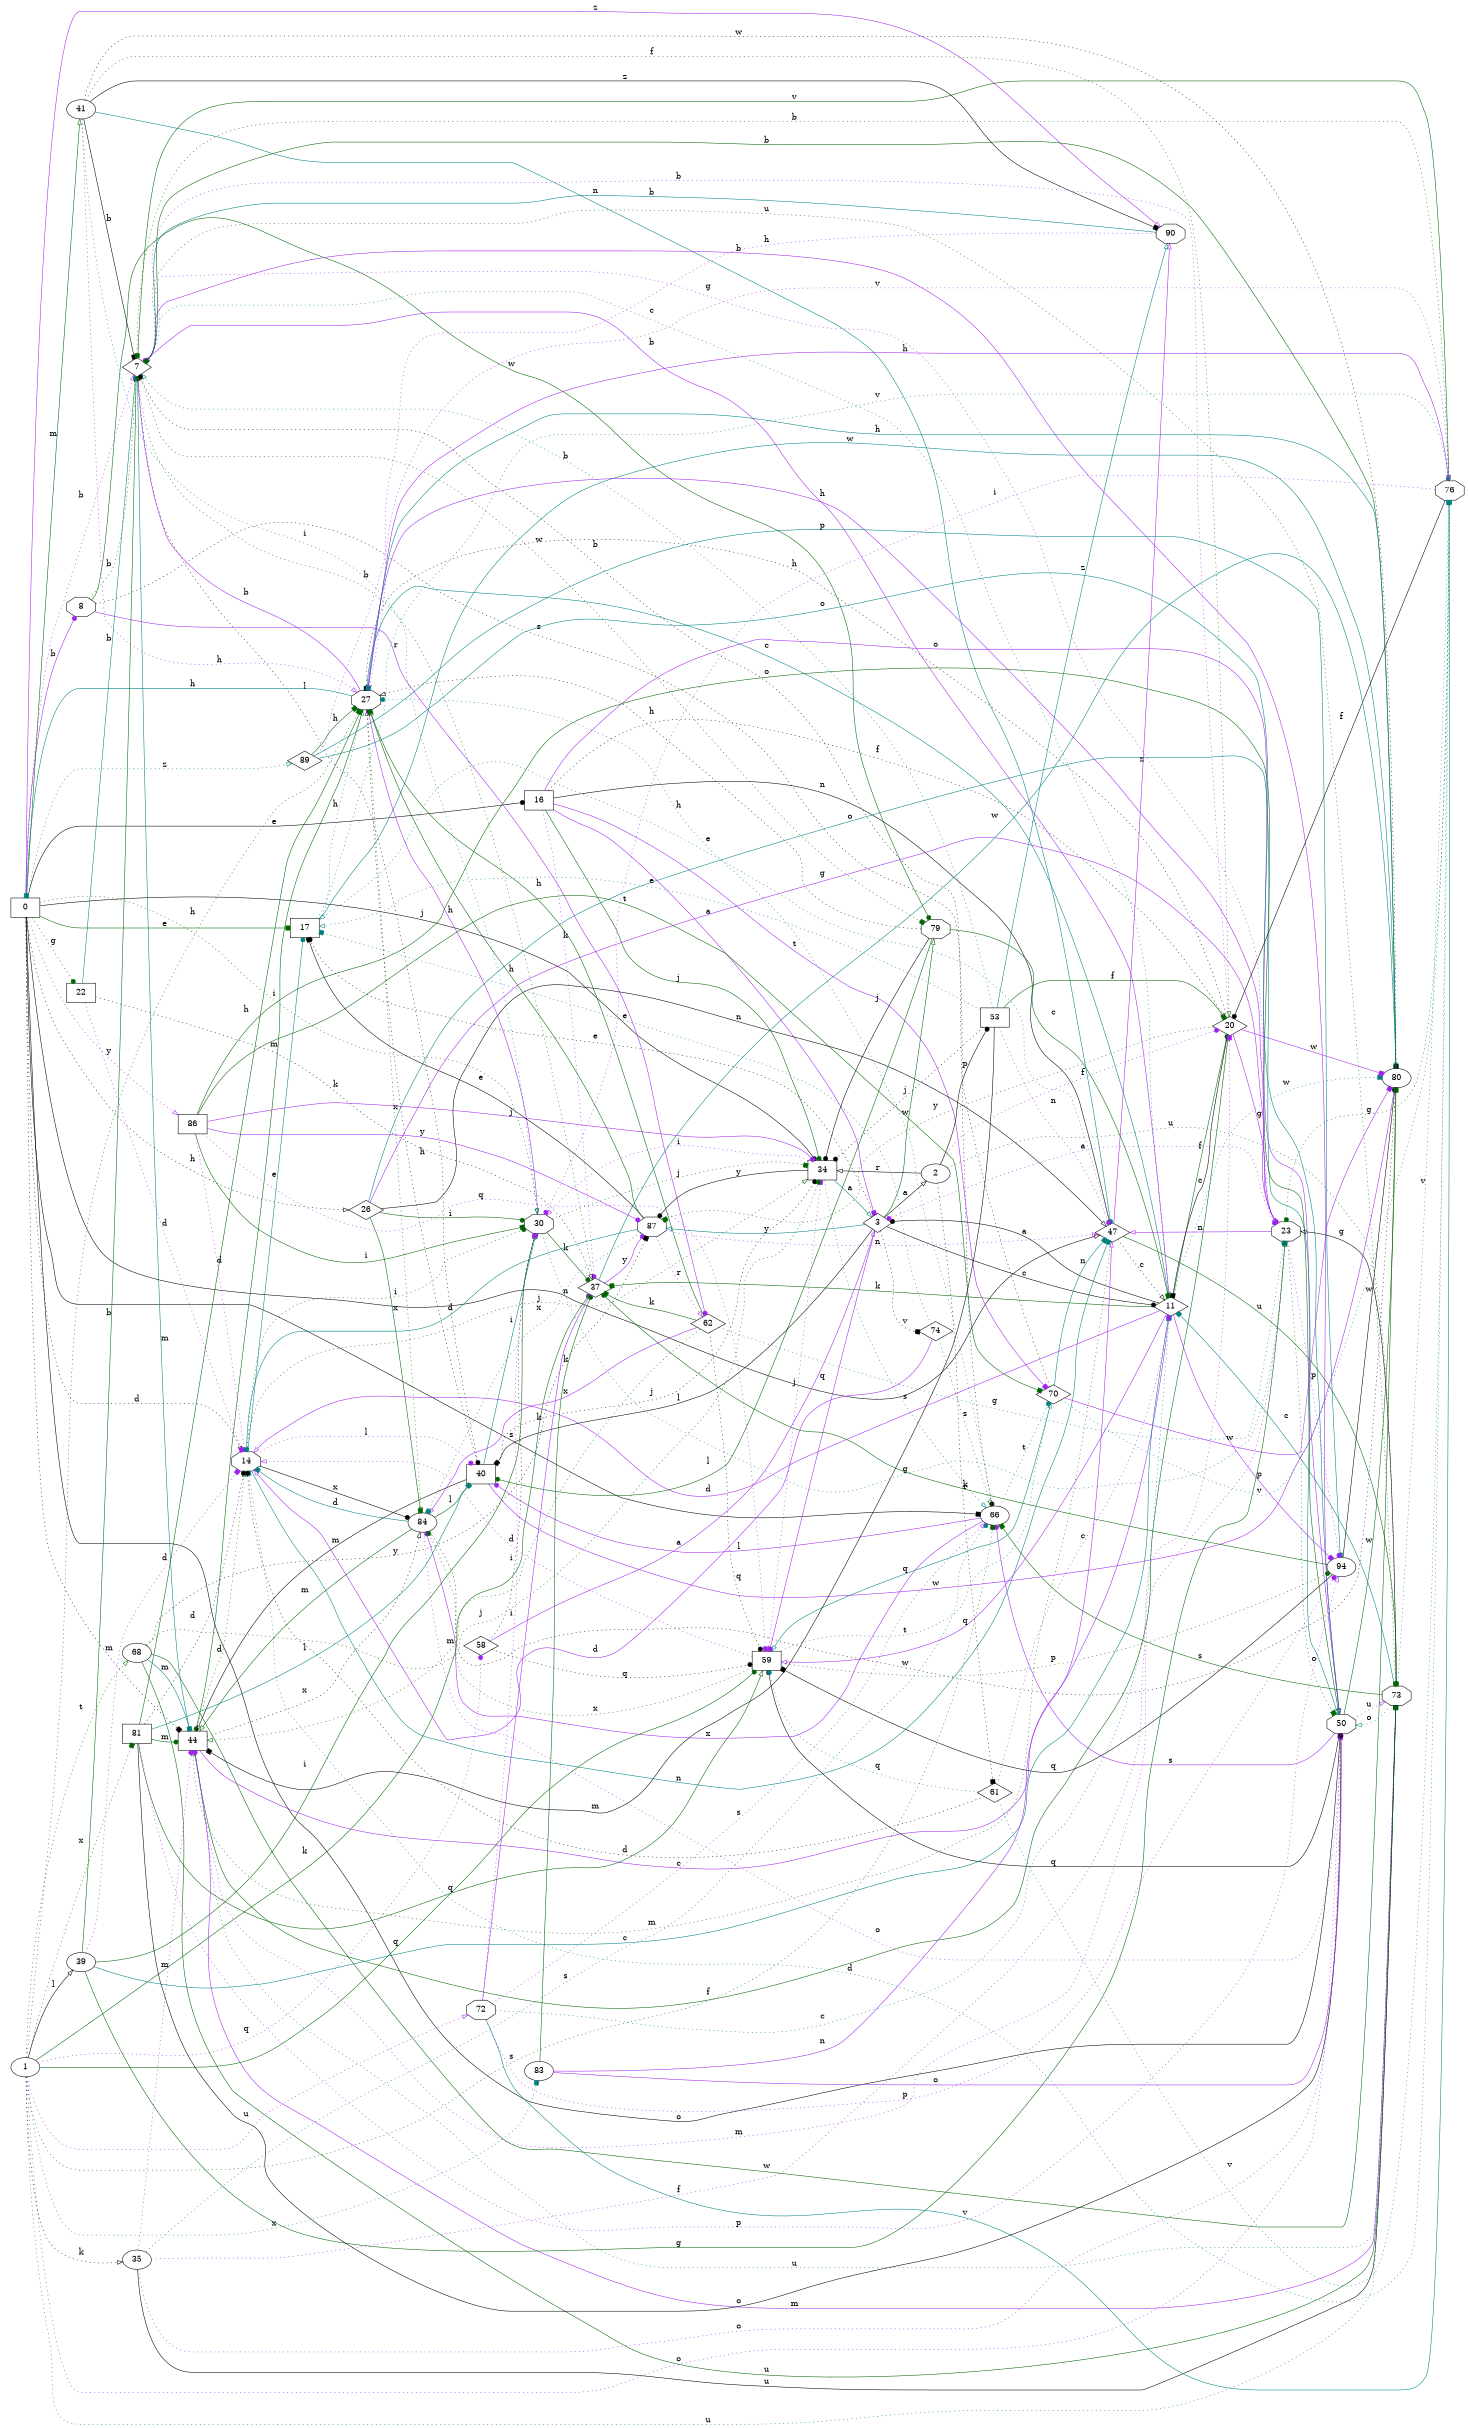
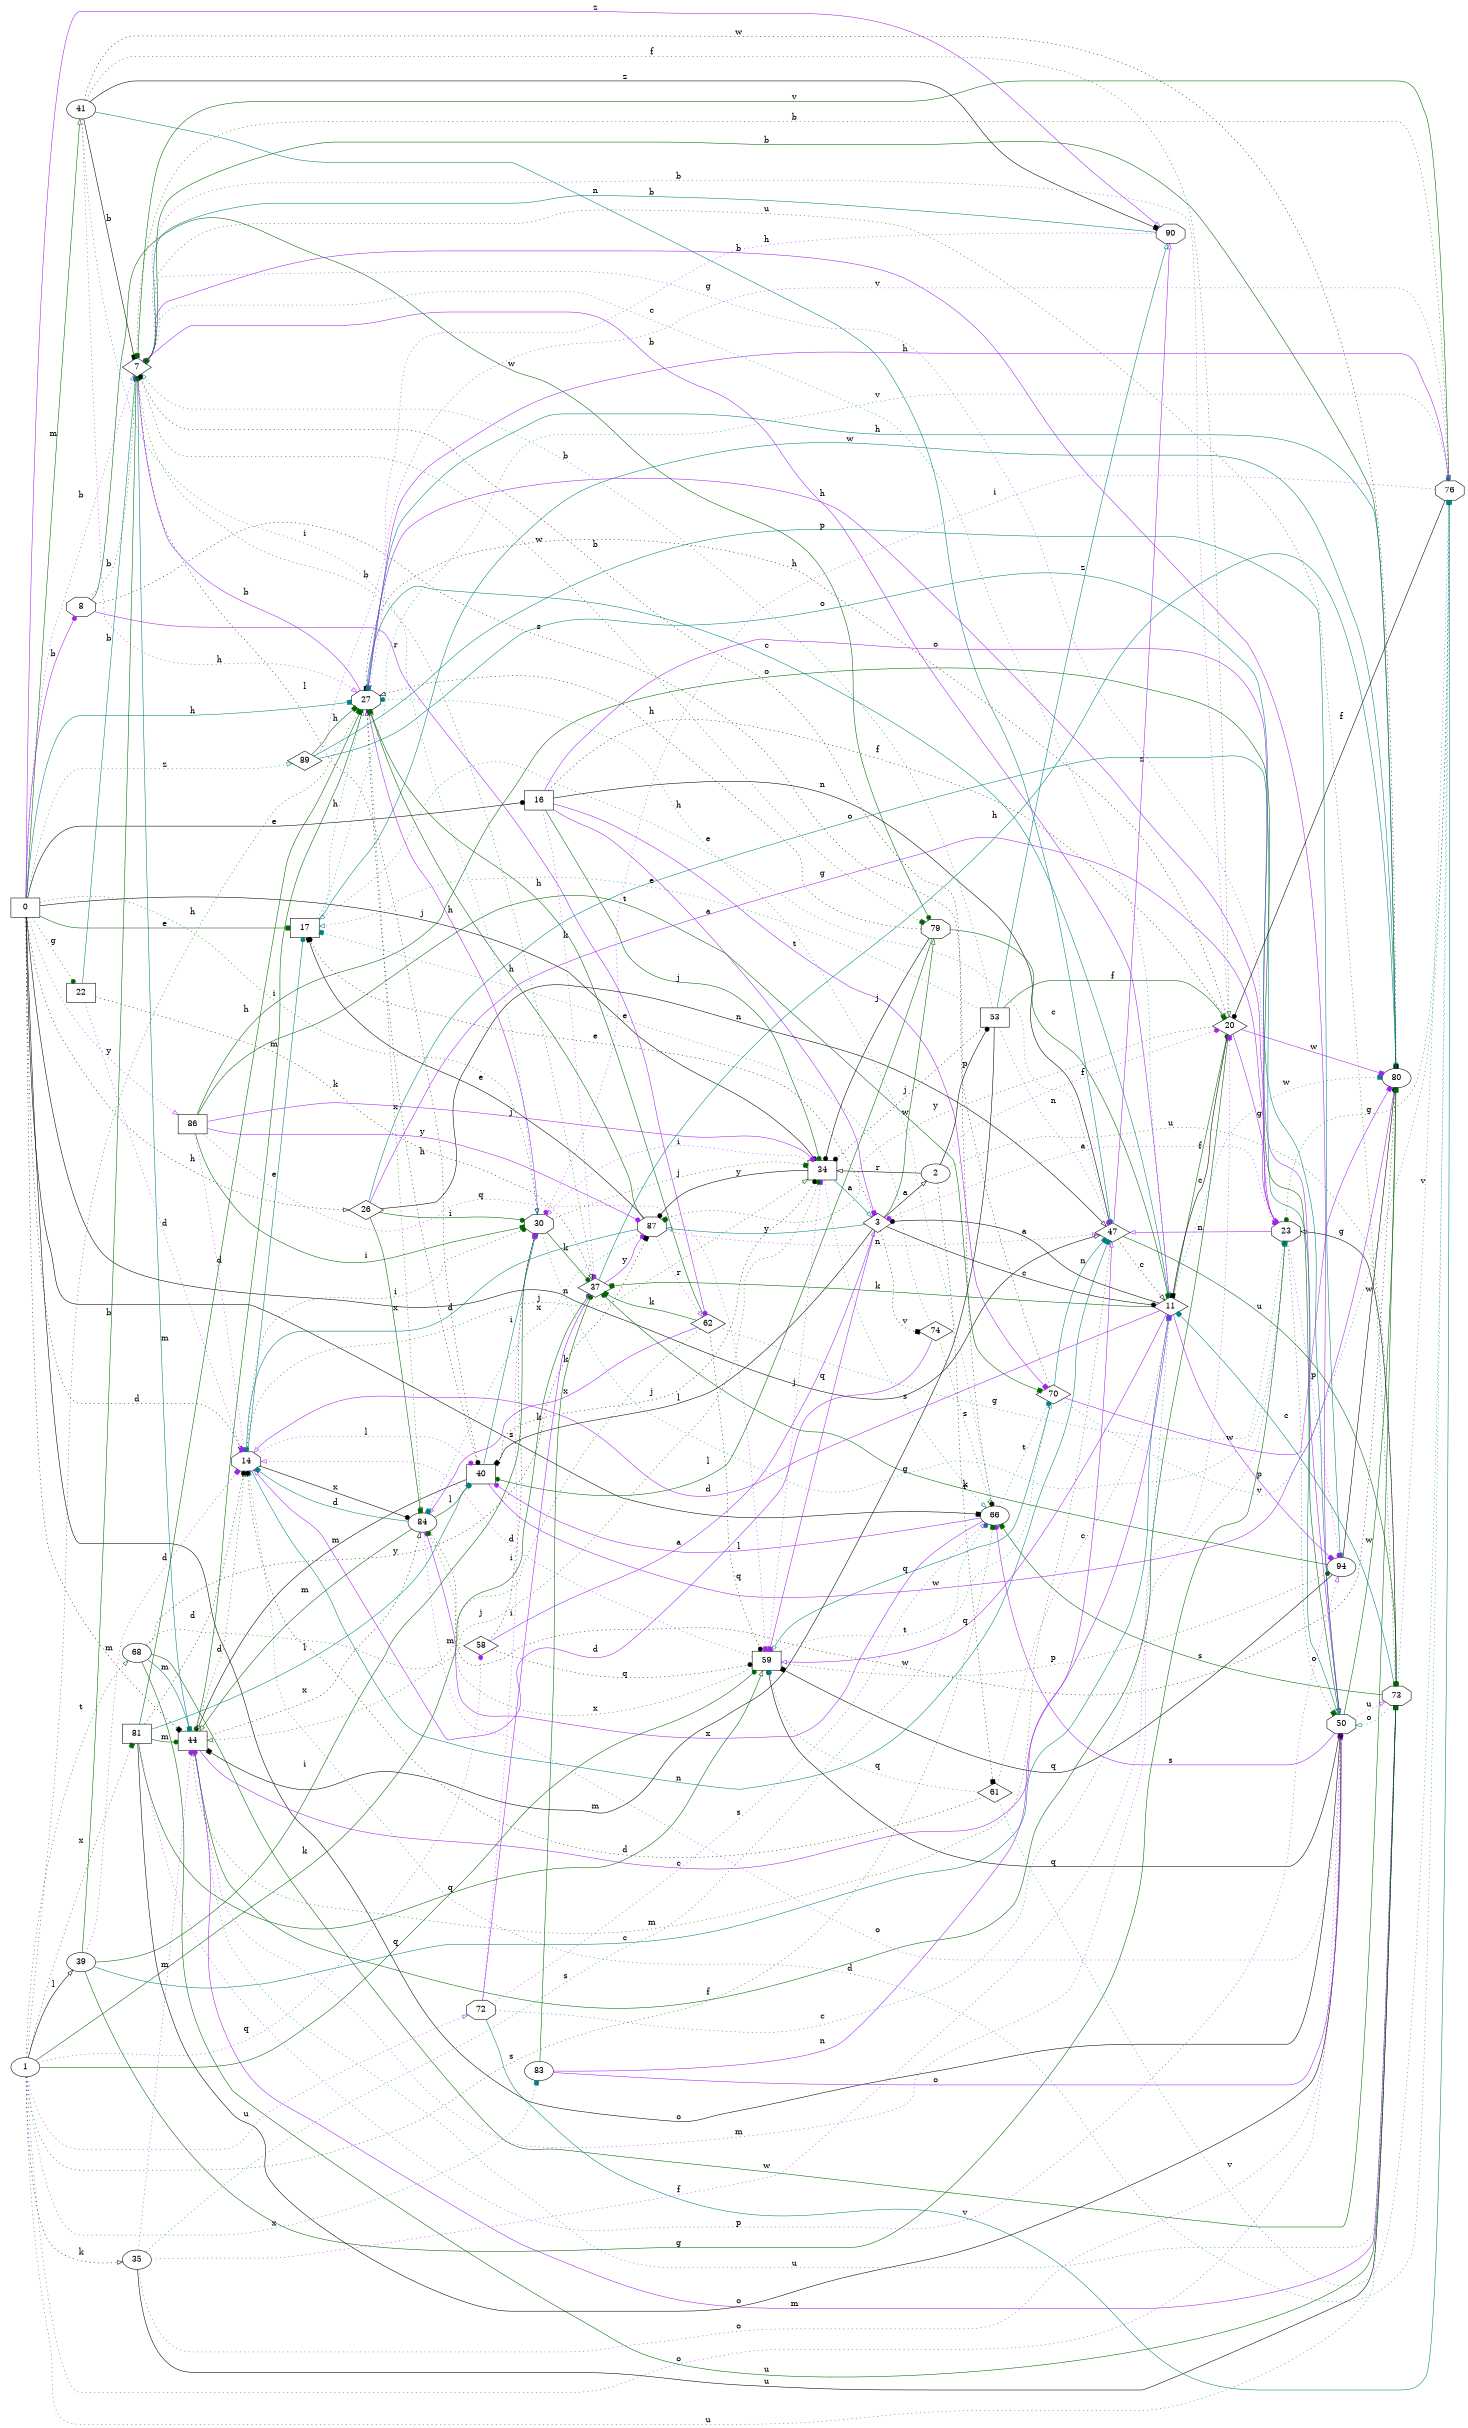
edge "27" -> "0": reversed
edge "37" -> "80": label "w" -> "h"
edge "72" -> "94": removed, label "p"
